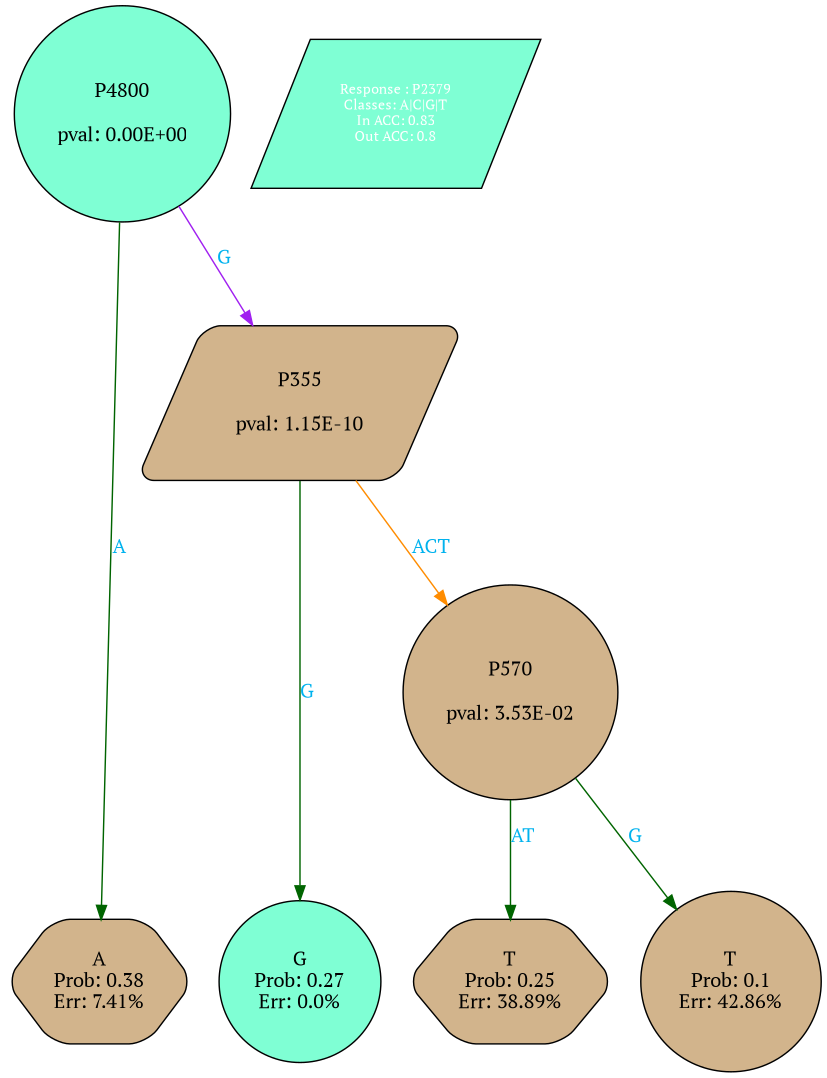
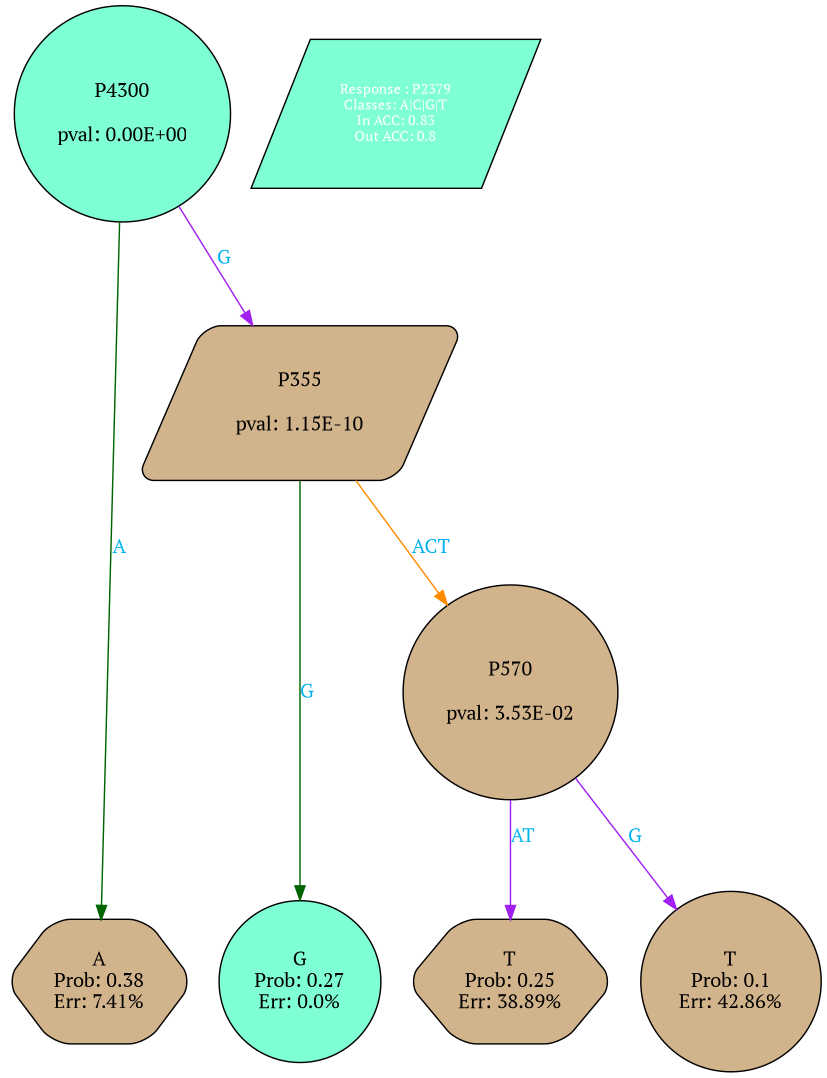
node "P4800 pval: 0.00E+00": label "P4800 pval: 0.00E+00" -> "P4300 pval: 0.00E+00"
edge "P570 pval: 3.53E-02" -> "T Prob: 0.1 Err: 42.86%": color darkgreen -> purple
edge "P570 pval: 3.53E-02" -> "T Prob: 0.25 Err: 38.89%": color darkgreen -> purple
